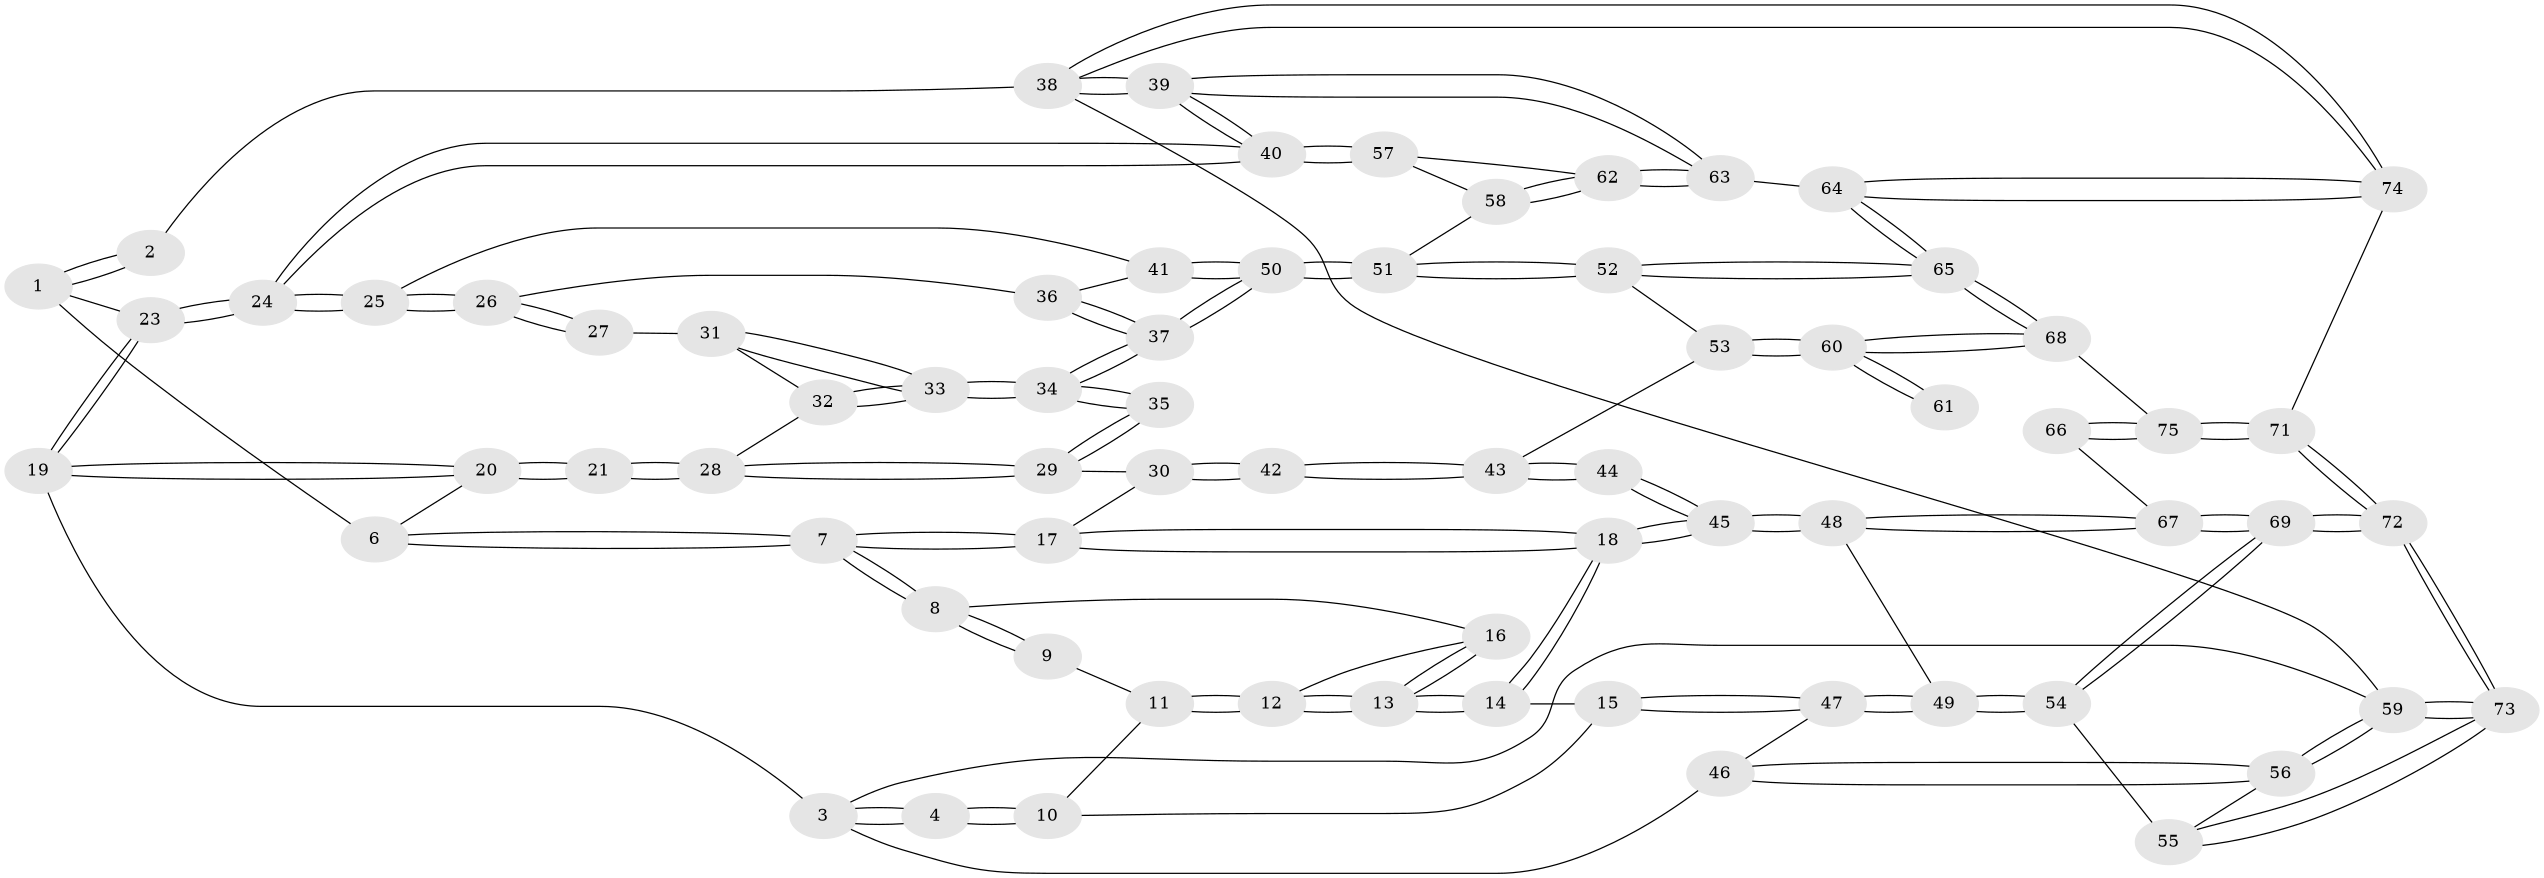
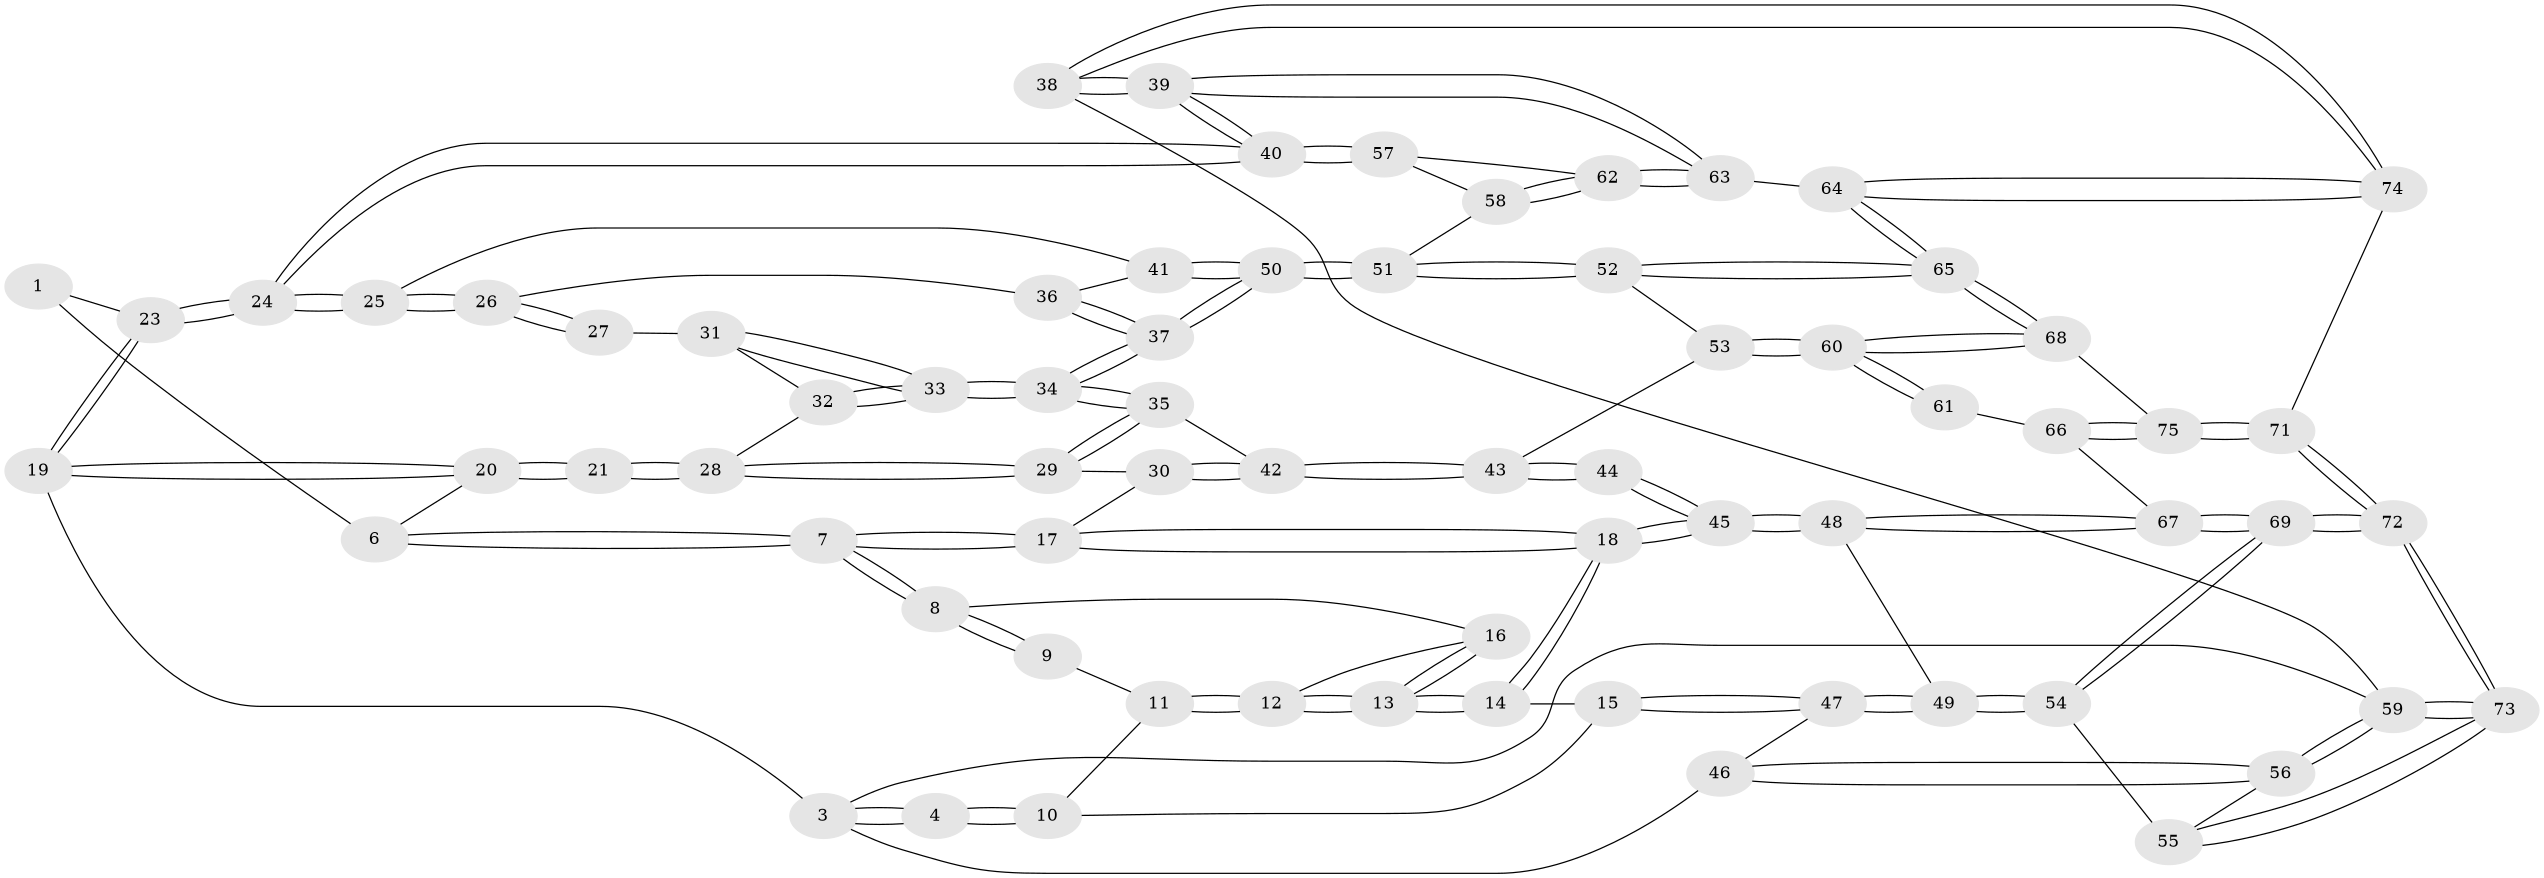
node "2": removed
edge "61" -- "66": added
edge "35" -- "42": added
